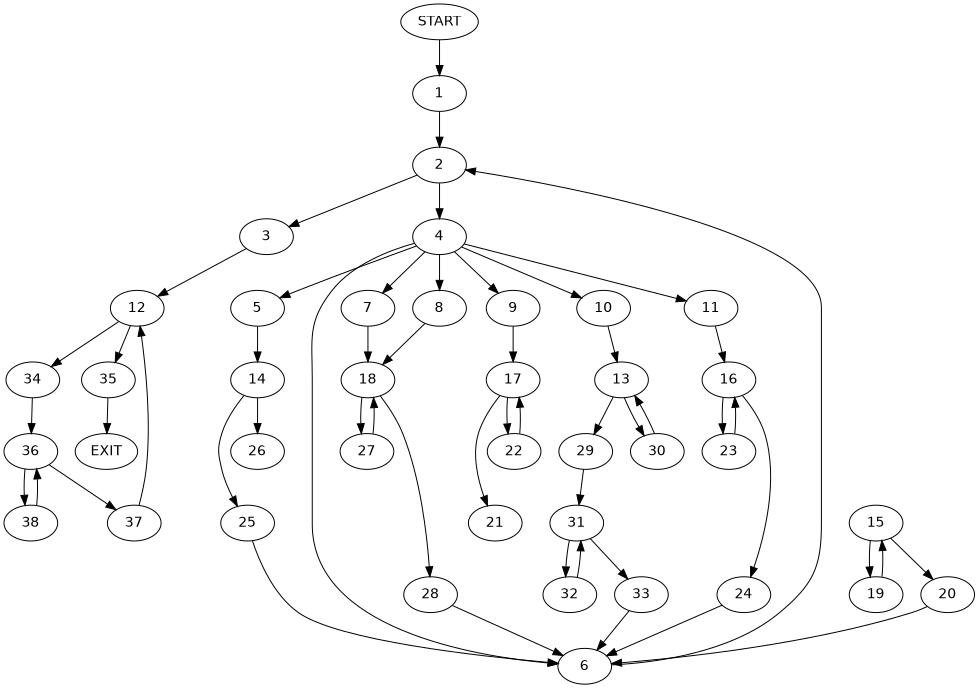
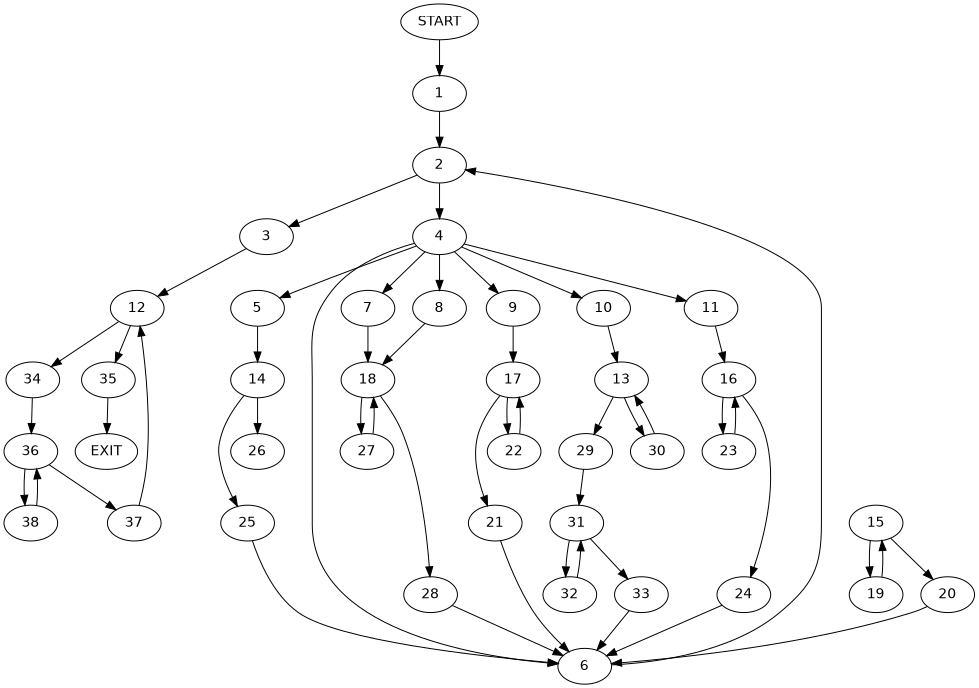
edge "21" -> "6": added
